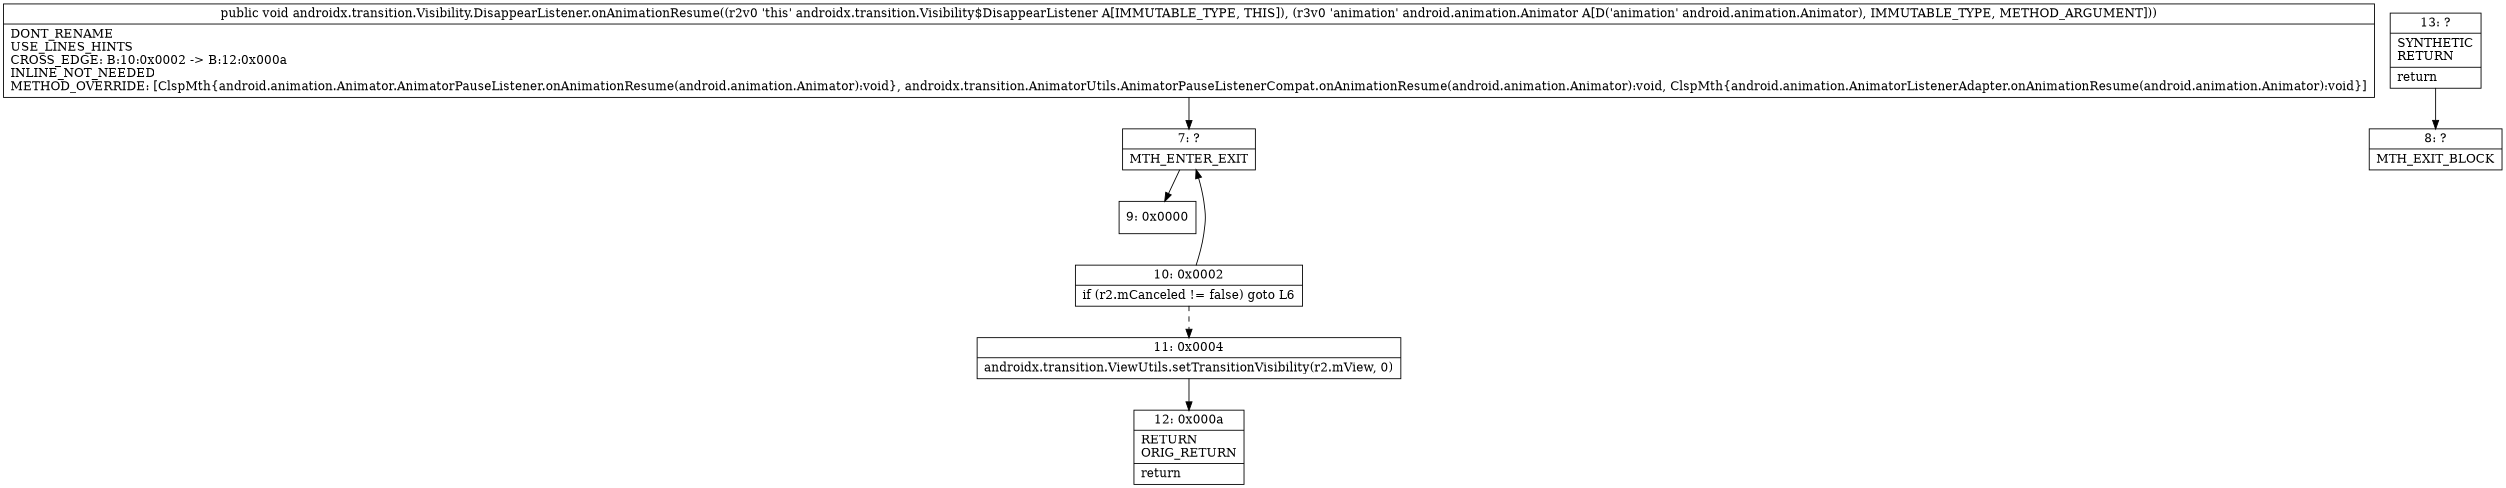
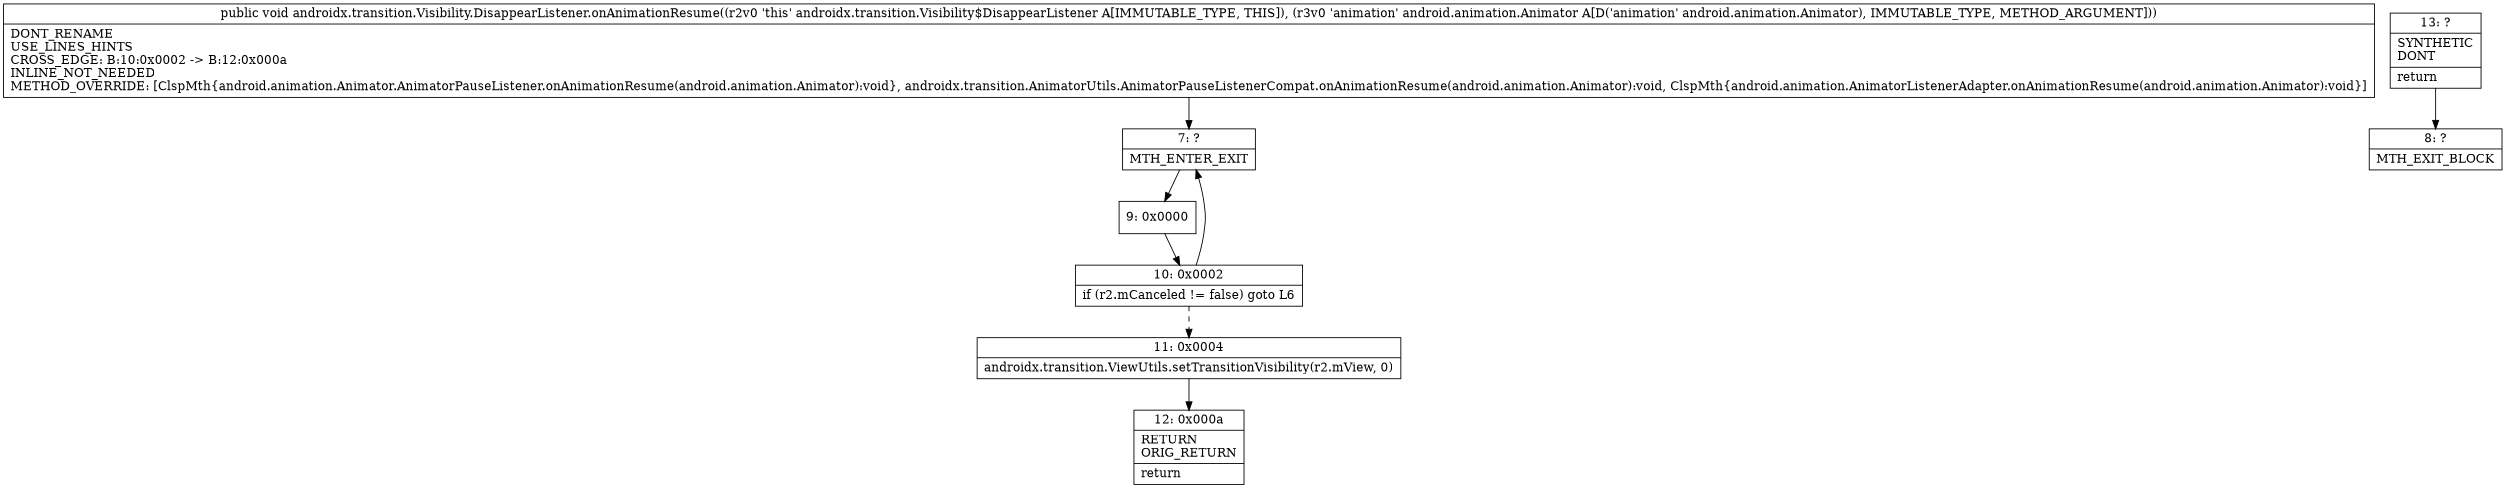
node "13: ?": text "RETURN" -> "DONT"
edge "9: 0x0000" -> "10: 0x0002": added
